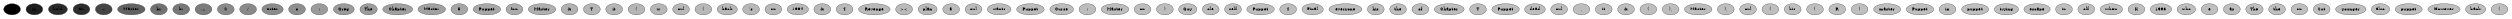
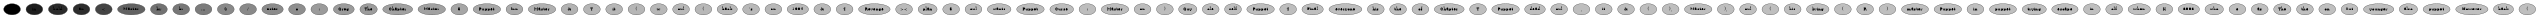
node "living": added
node "1993": label "1993" -> "6993"
